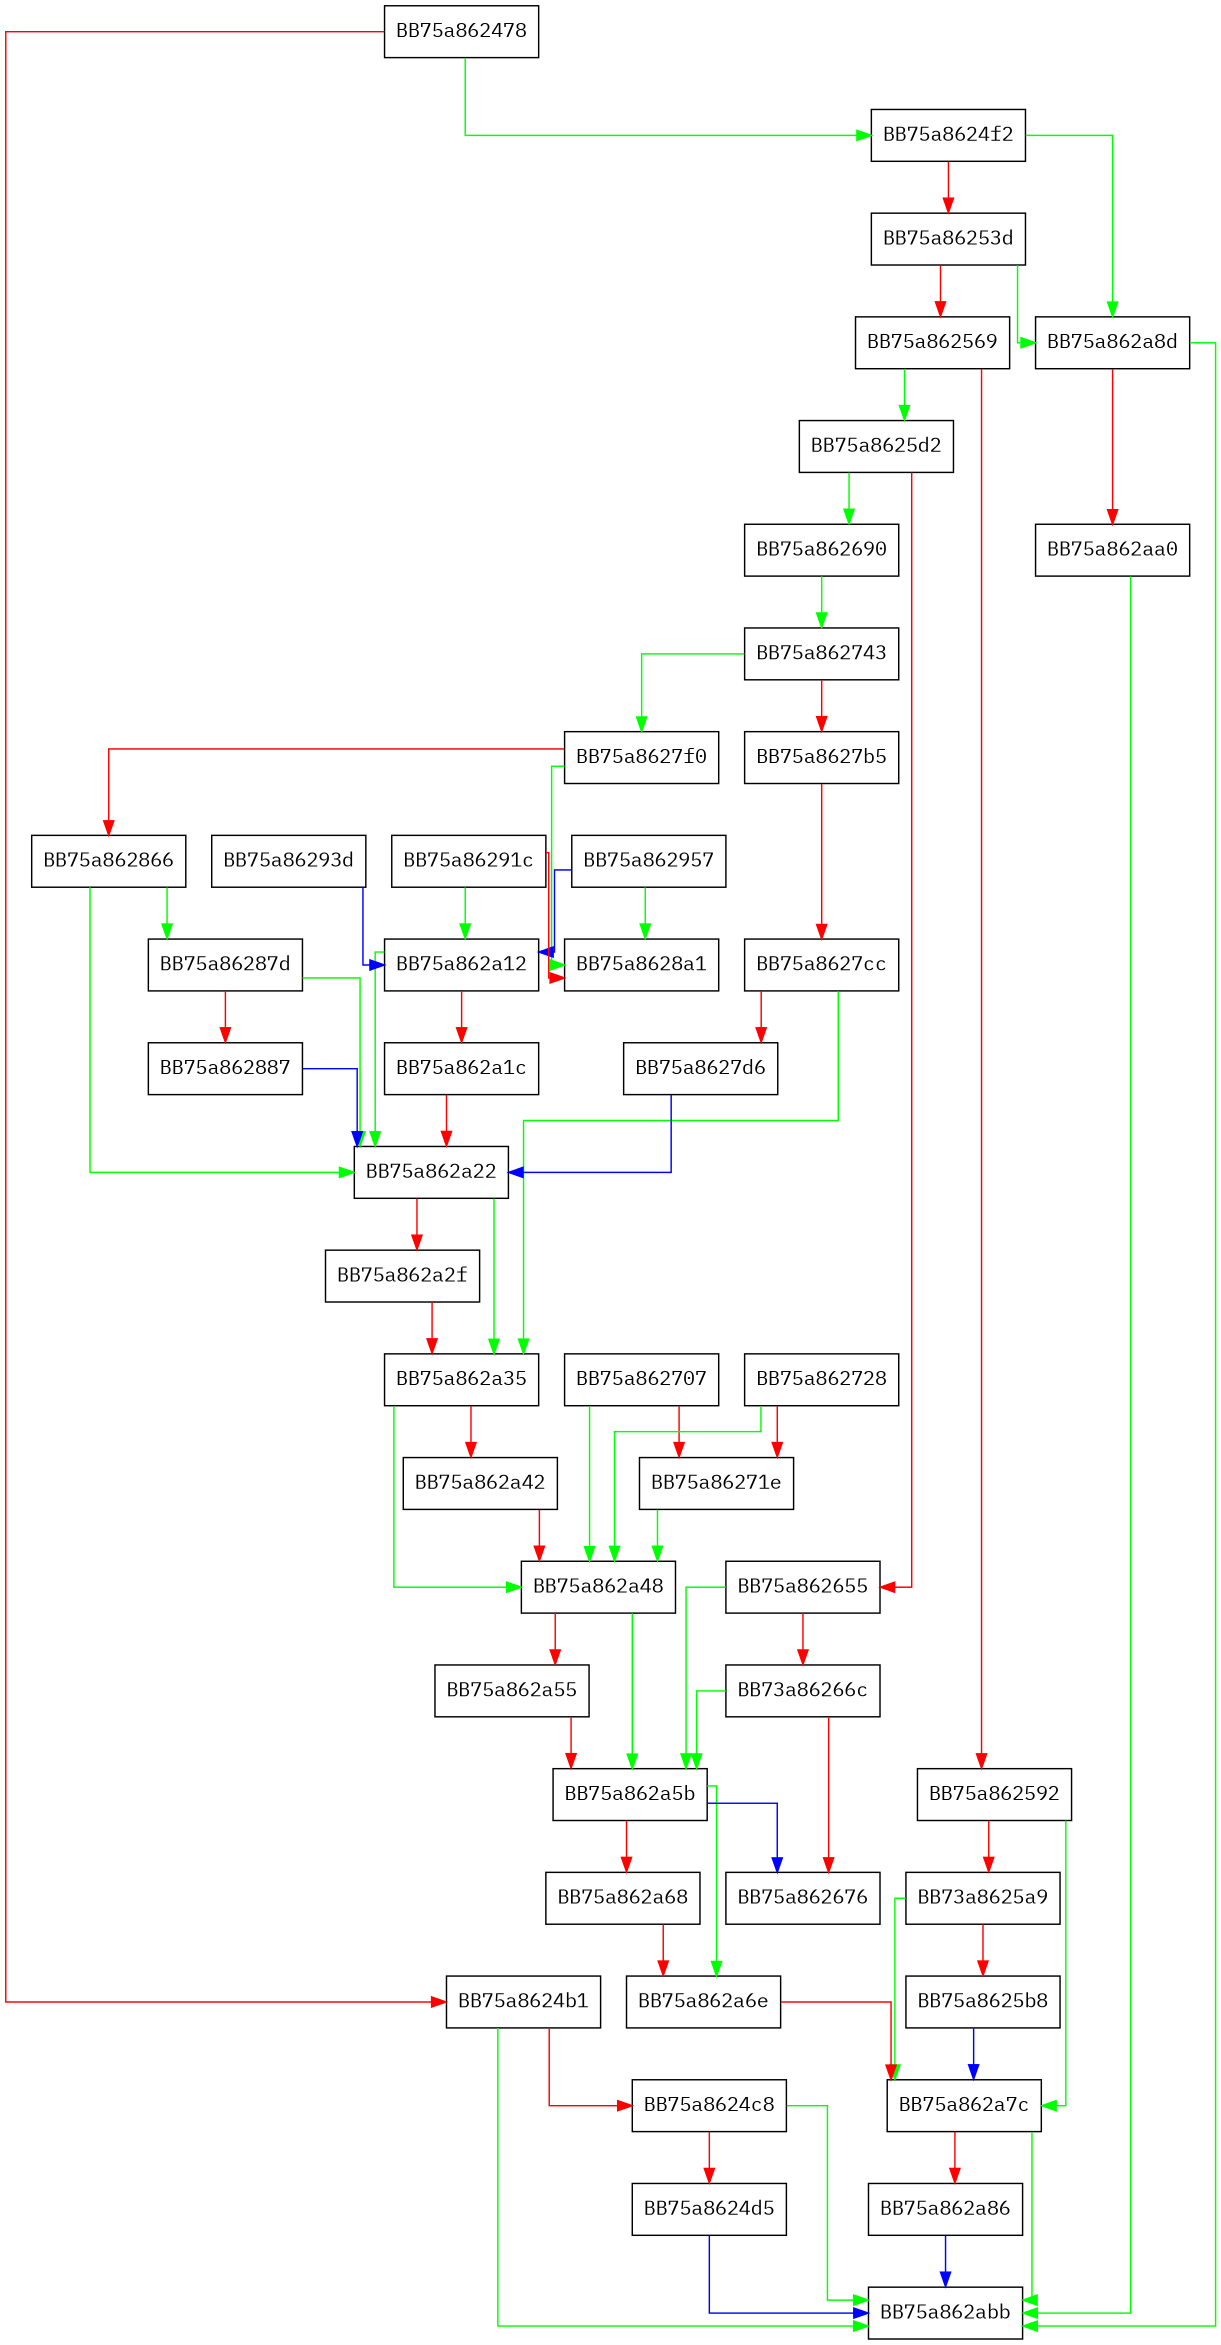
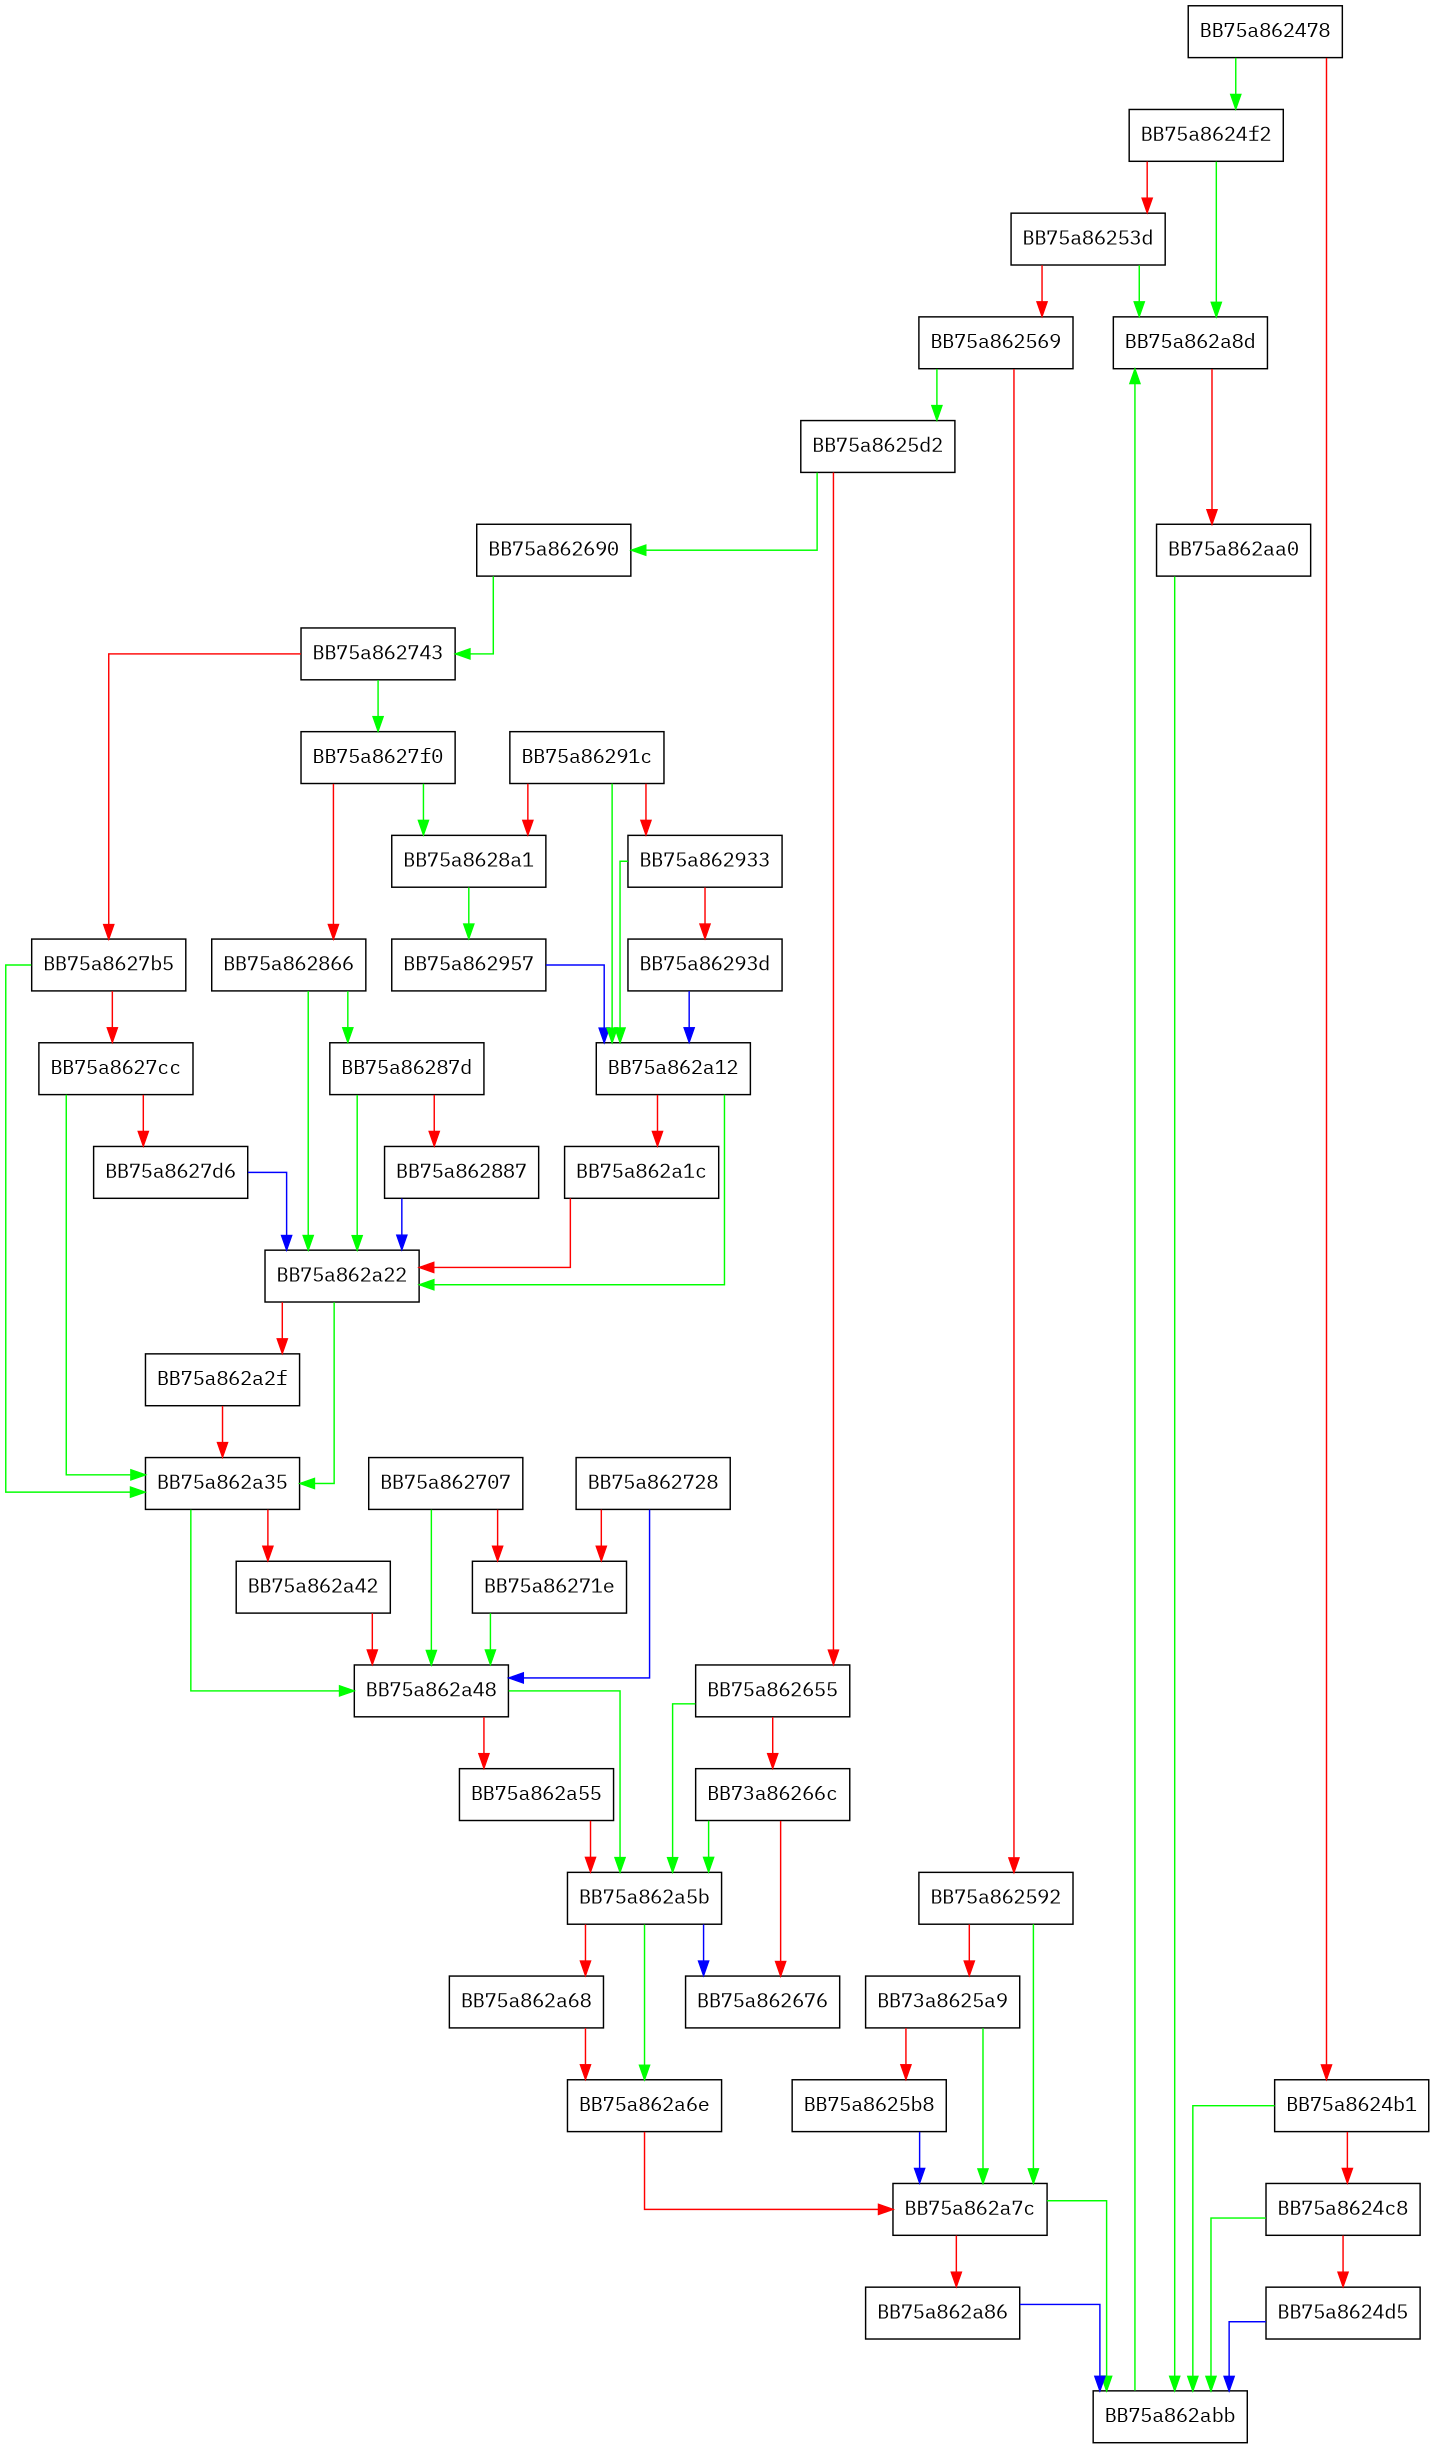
node "BB75a862933": added
edge "BB75a862957" -> "BB75a8628a1": reversed
edge "BB75a8627b5" -> "BB75a862a35": added
edge "BB75a862a8d" -> "BB75a862abb": reversed
edge "BB75a862728" -> "BB75a862a48": color green -> blue
